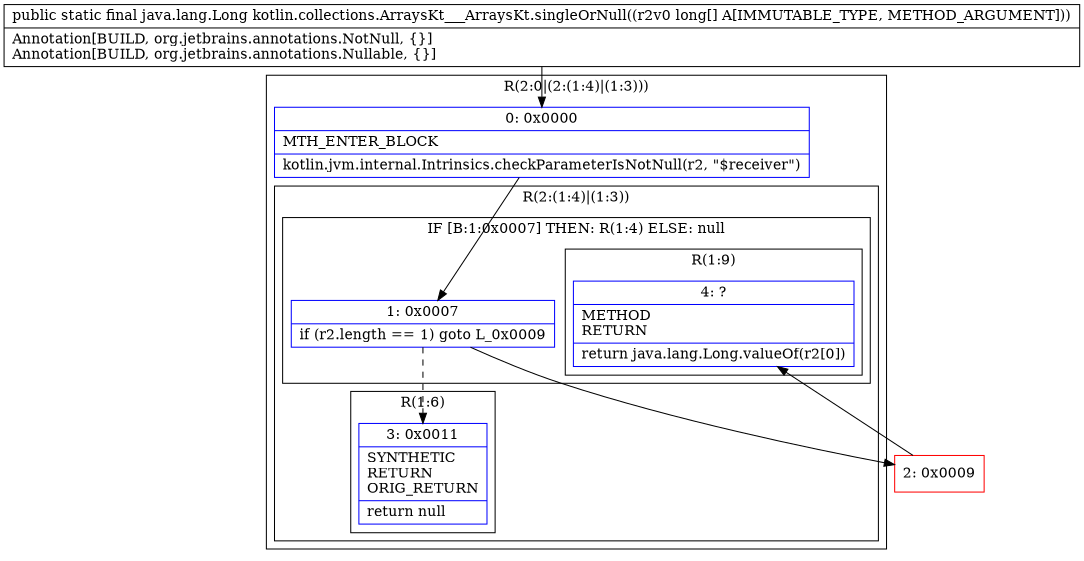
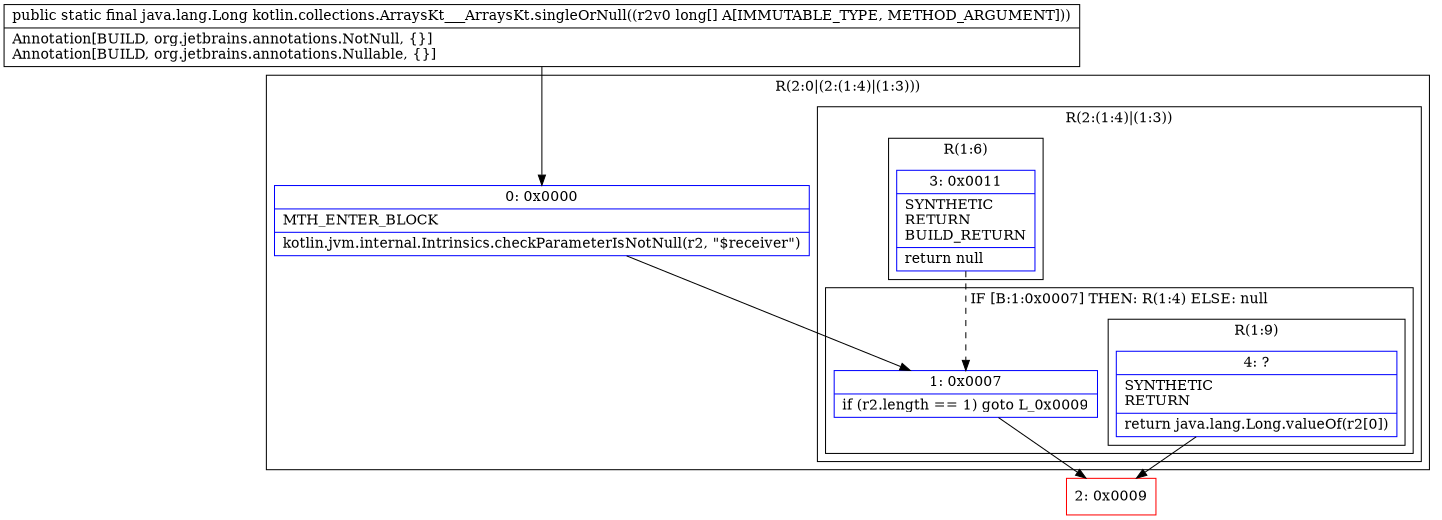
node "4: ?": text "METHOD" -> "SYNTHETIC"
edge "1: 0x0007" -> "3: 0x0011": reversed
edge "2: 0x0009" -> "4: ?": reversed
node "3: 0x0011": text "ORIG_RETURN" -> "BUILD_RETURN"
